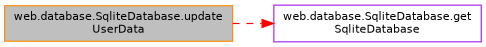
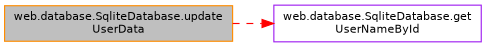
node "web.database.SqliteDatabase.get SqliteDatabase": label "web.database.SqliteDatabase.get SqliteDatabase" -> "web.database.SqliteDatabase.get UserNameById"
